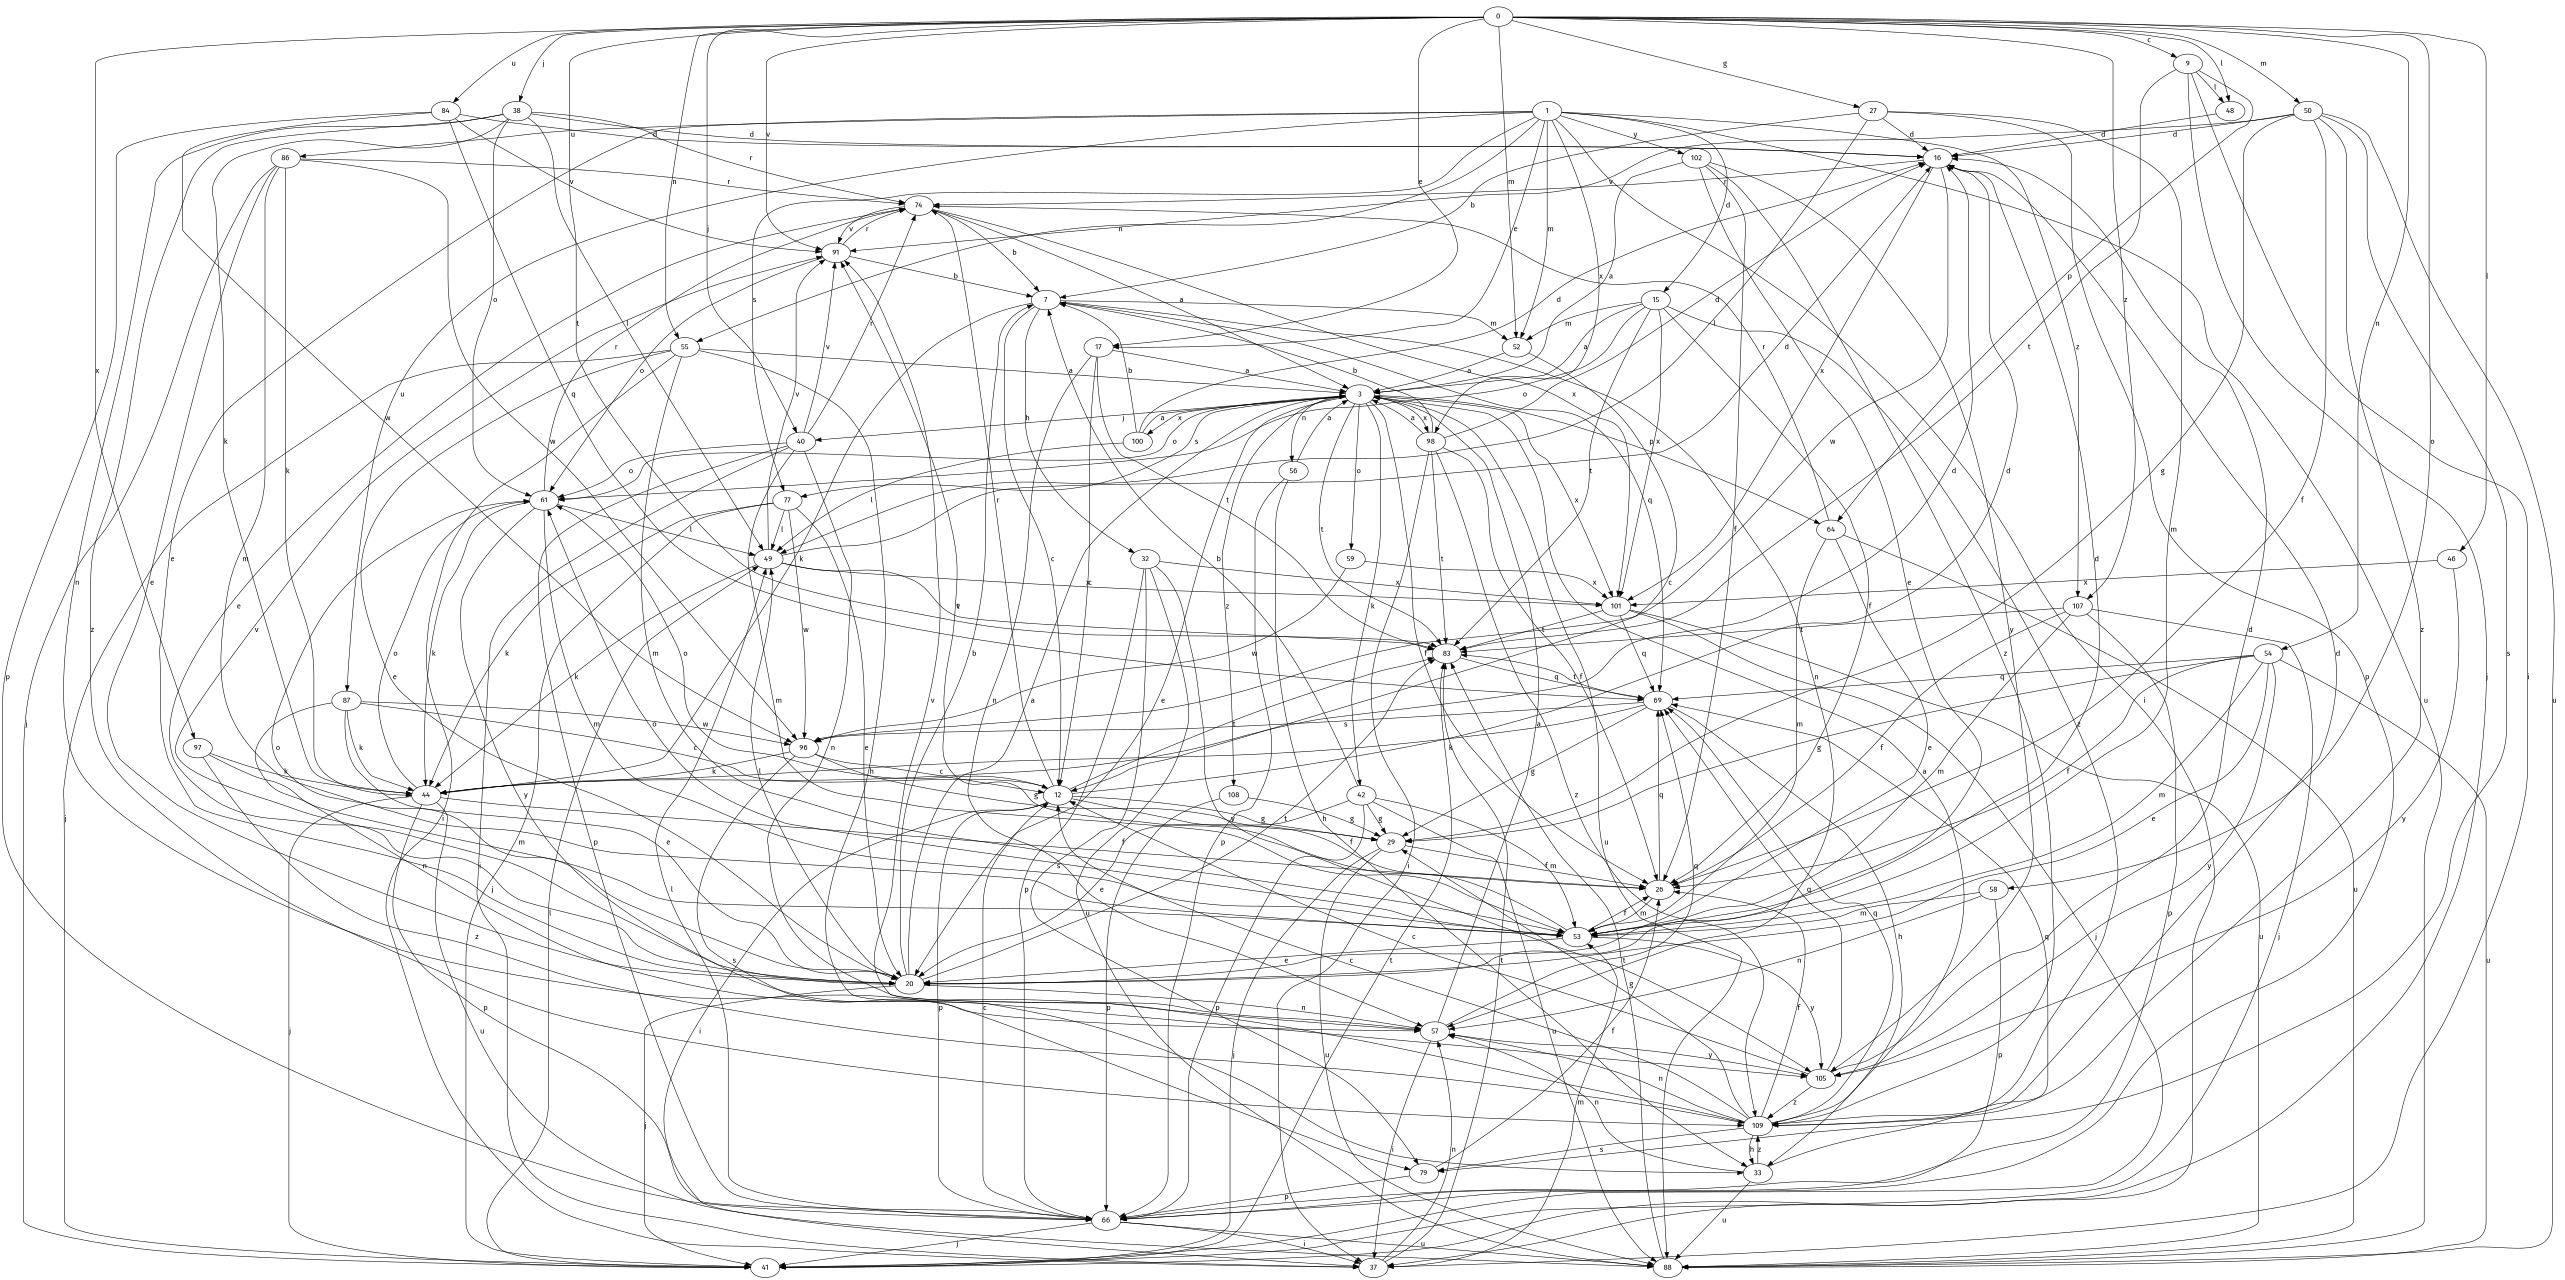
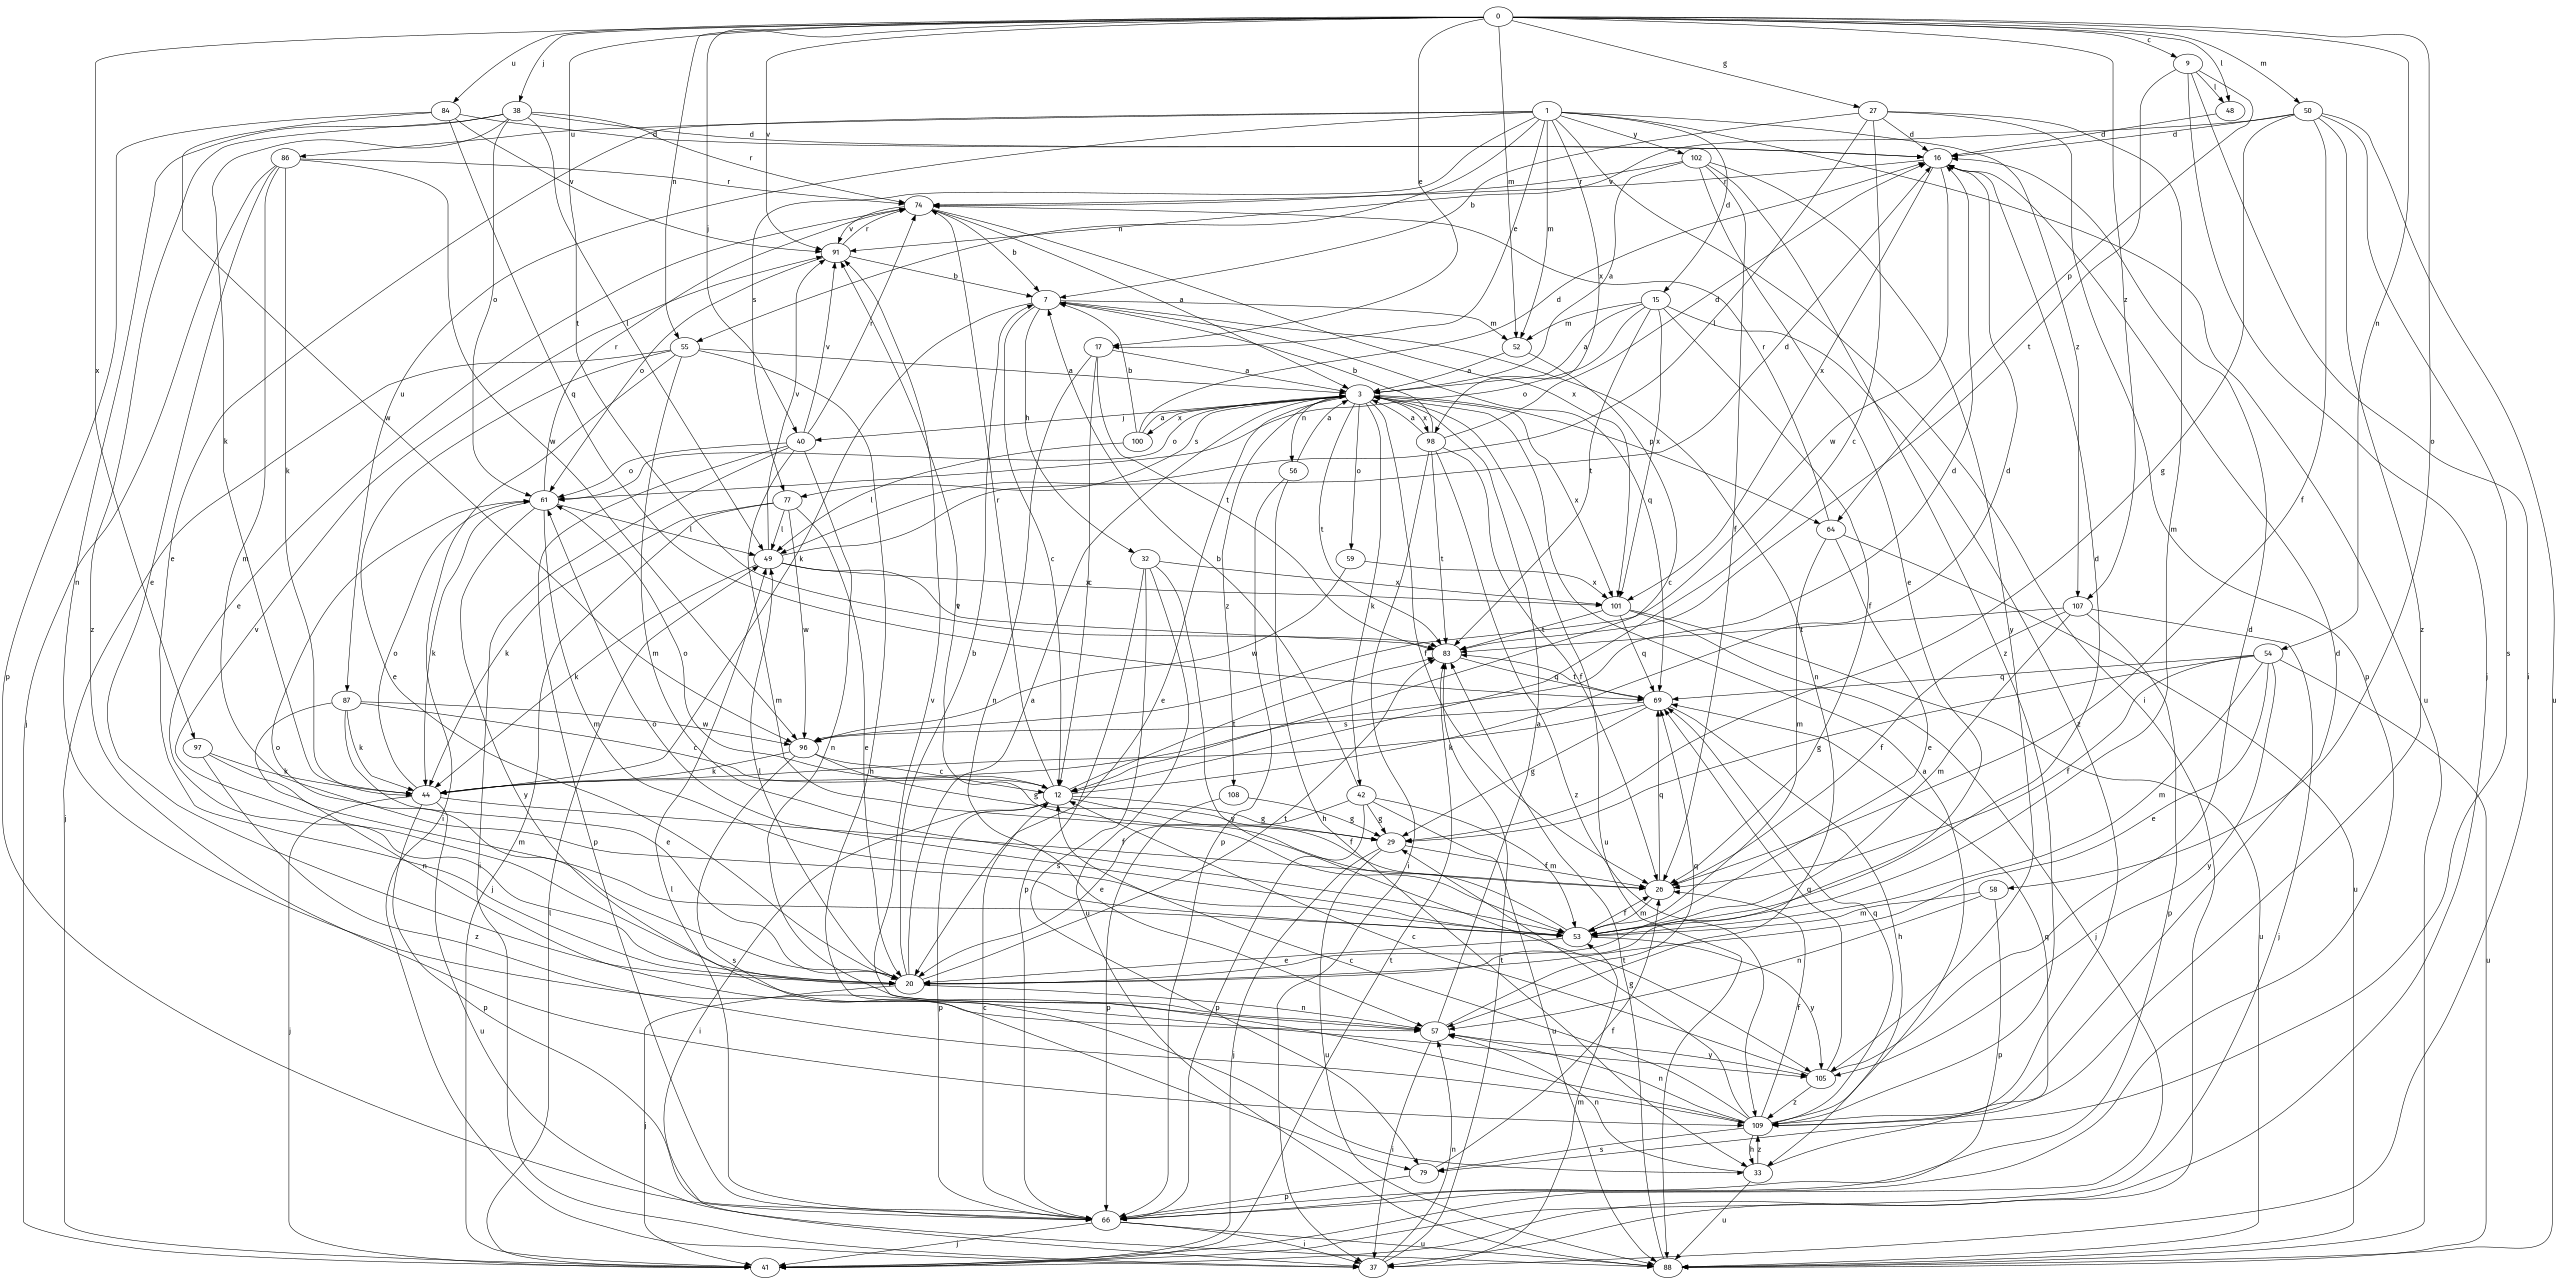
edge "102" -> "74": added, label "r"
node "46": removed
edge "27" -> "12": added, label "c"
